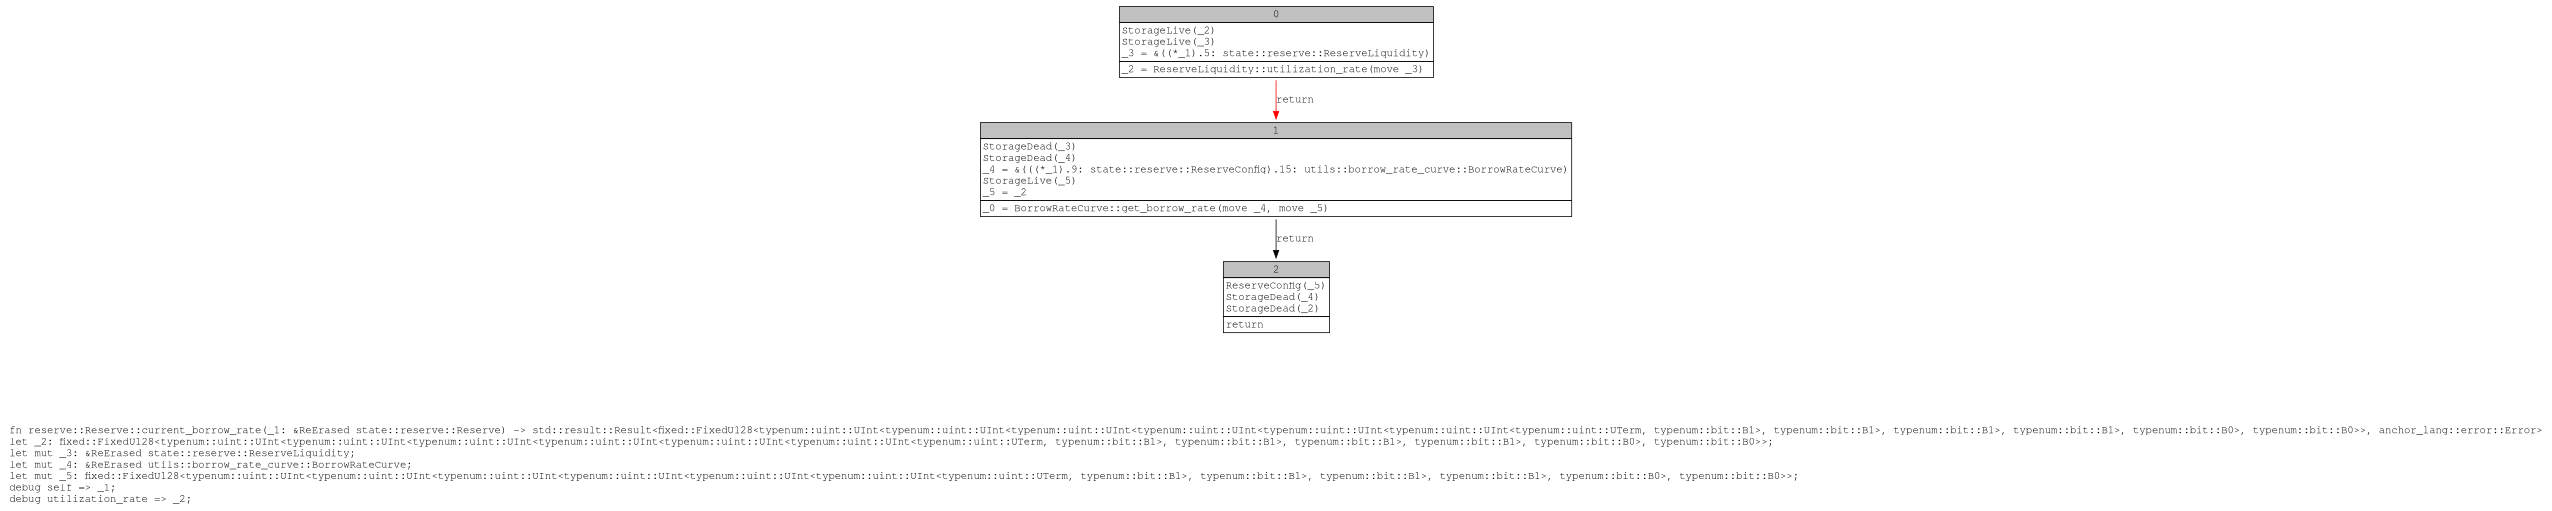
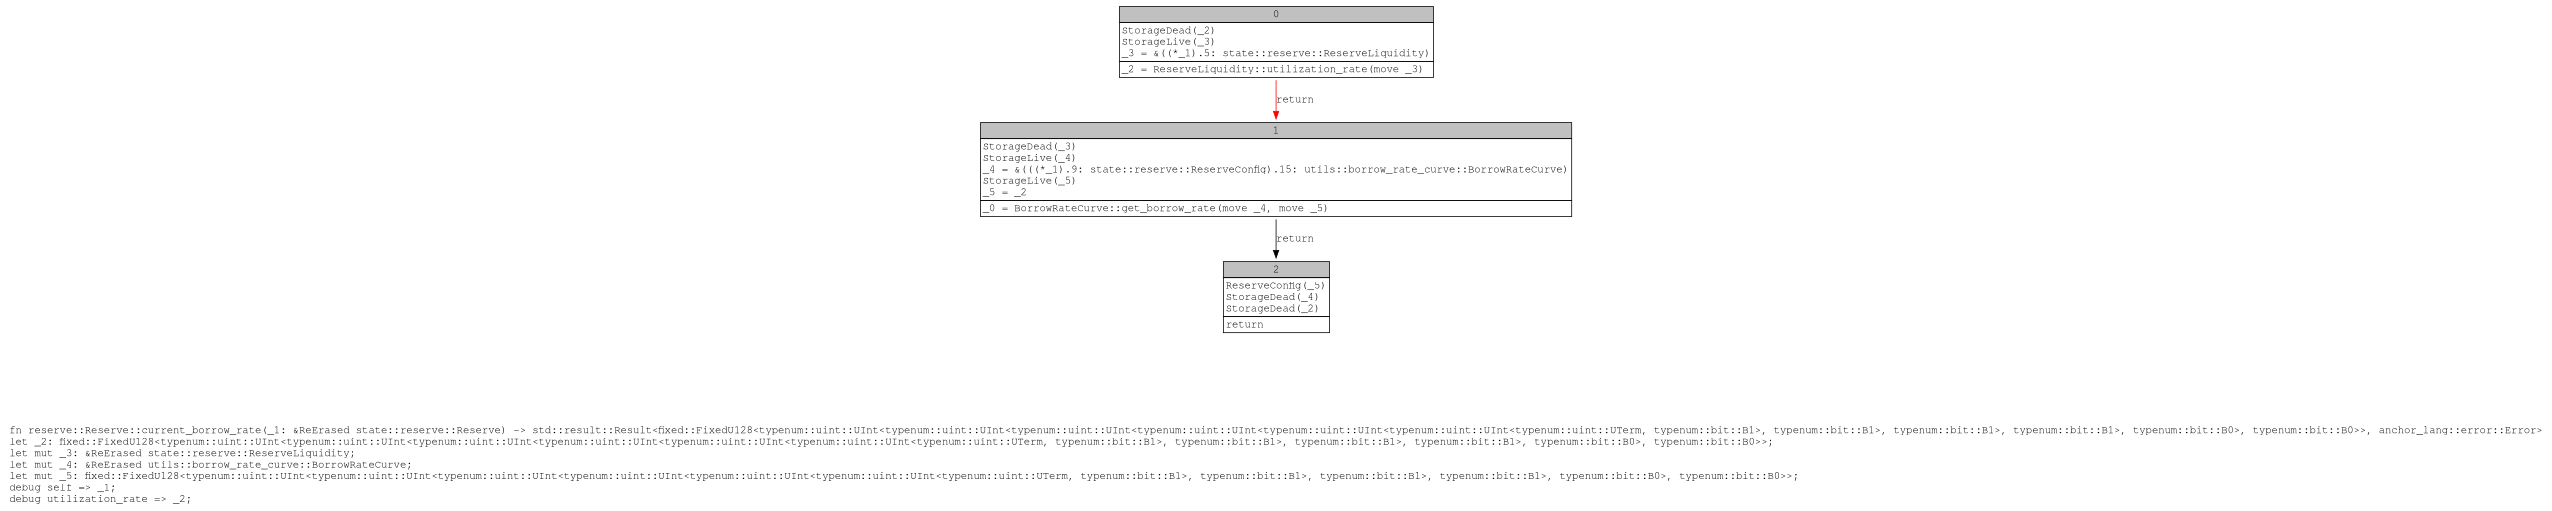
node "0": text "StorageLive(_2)" -> "StorageDead(_2)"
node "1": text "StorageDead(_4)" -> "StorageLive(_4)"
